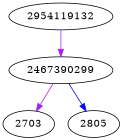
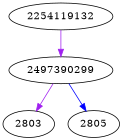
node "2954119132": label "2954119132" -> "2254119132"
node "2467390299": label "2467390299" -> "2497390299"
node "2703": label "2703" -> "2803"
